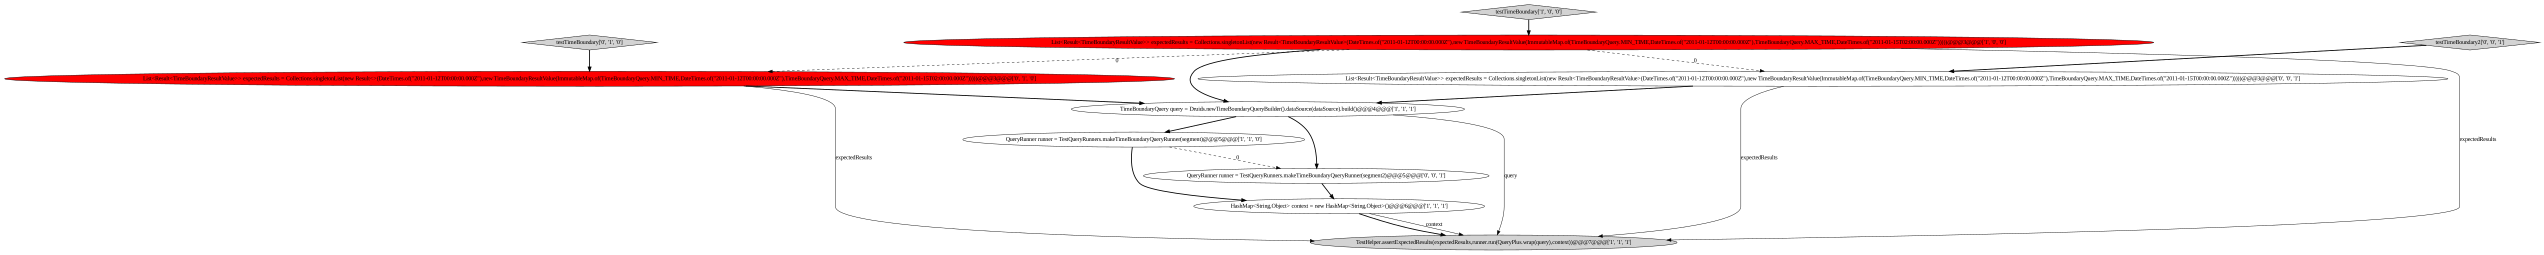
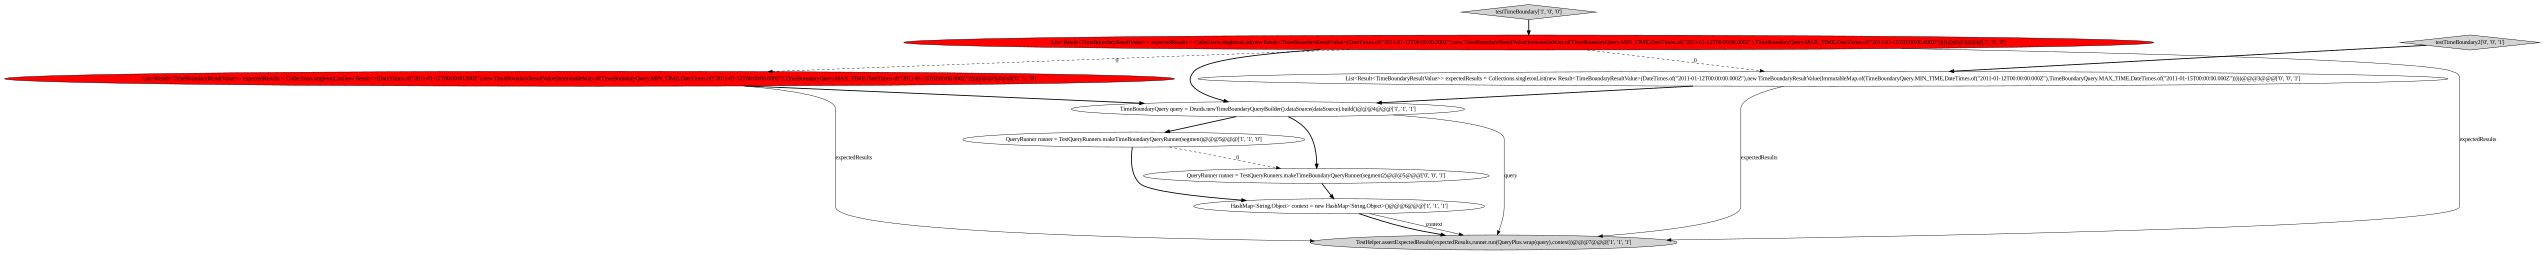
node "testTimeBoundary['0', '1', '0']": removed
